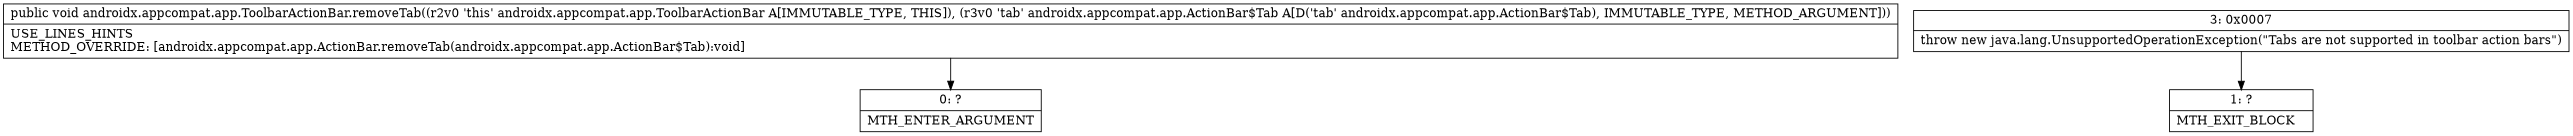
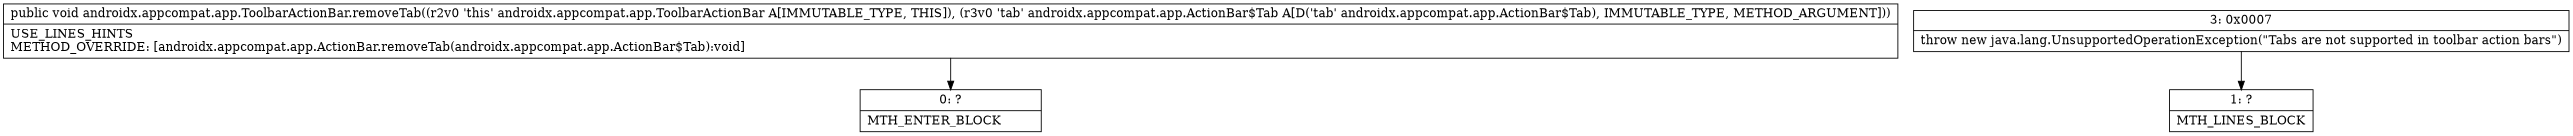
node "0: ?": text "MTH_ENTER_ARGUMENT" -> "MTH_ENTER_BLOCK"
node "1: ?": text "MTH_EXIT_BLOCK" -> "MTH_LINES_BLOCK"
